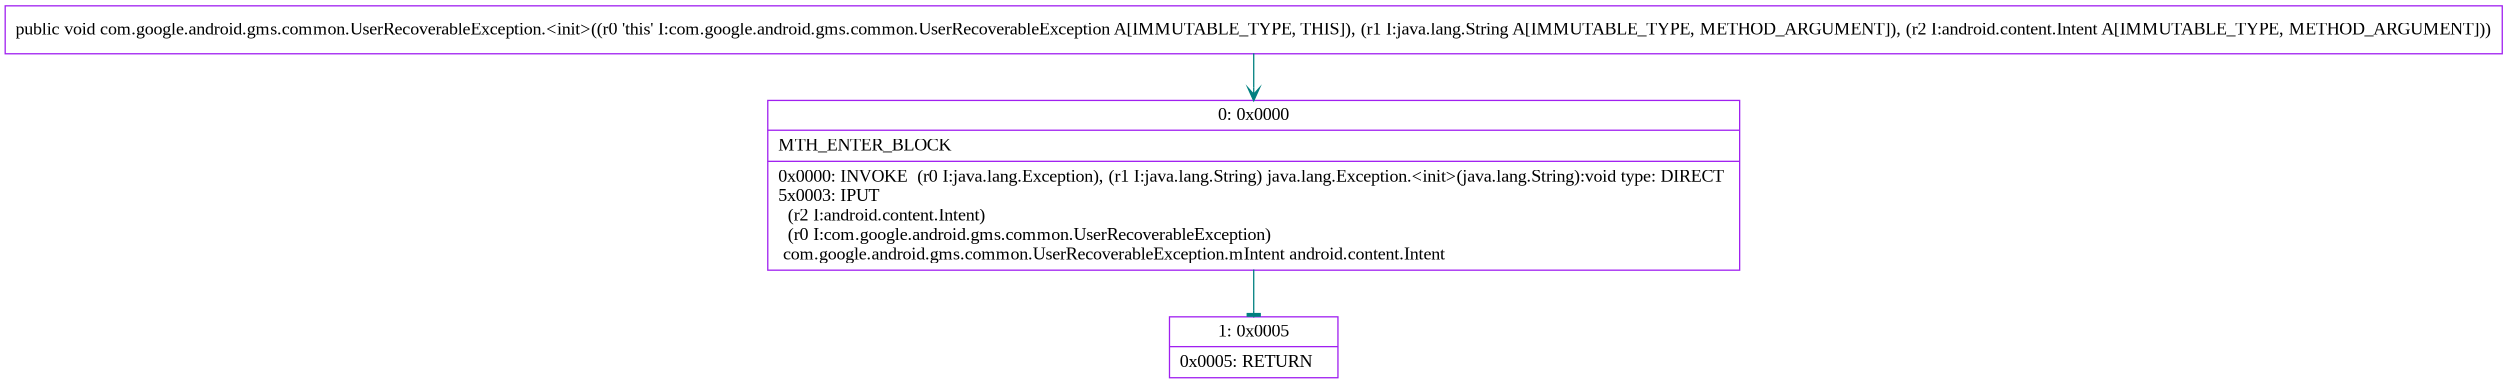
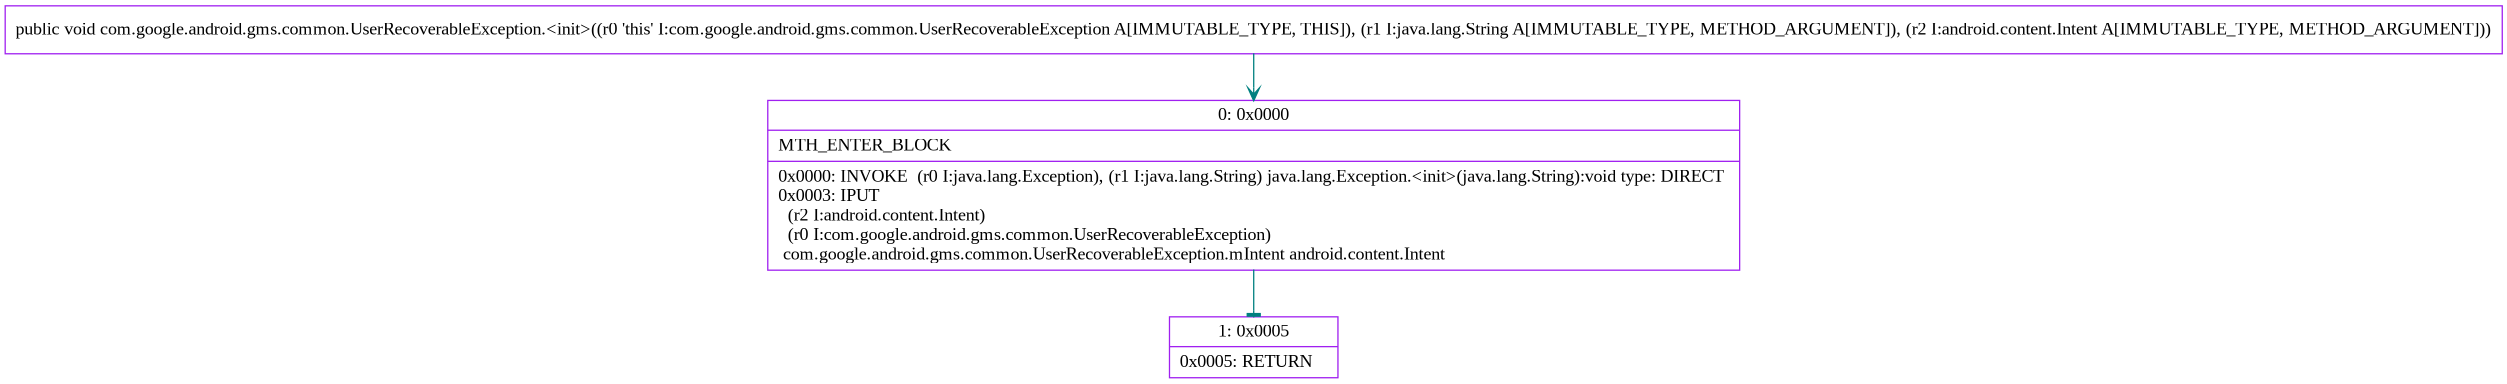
node "0: 0x0000": text "5x0003: IPUT" -> "0x0003: IPUT"
